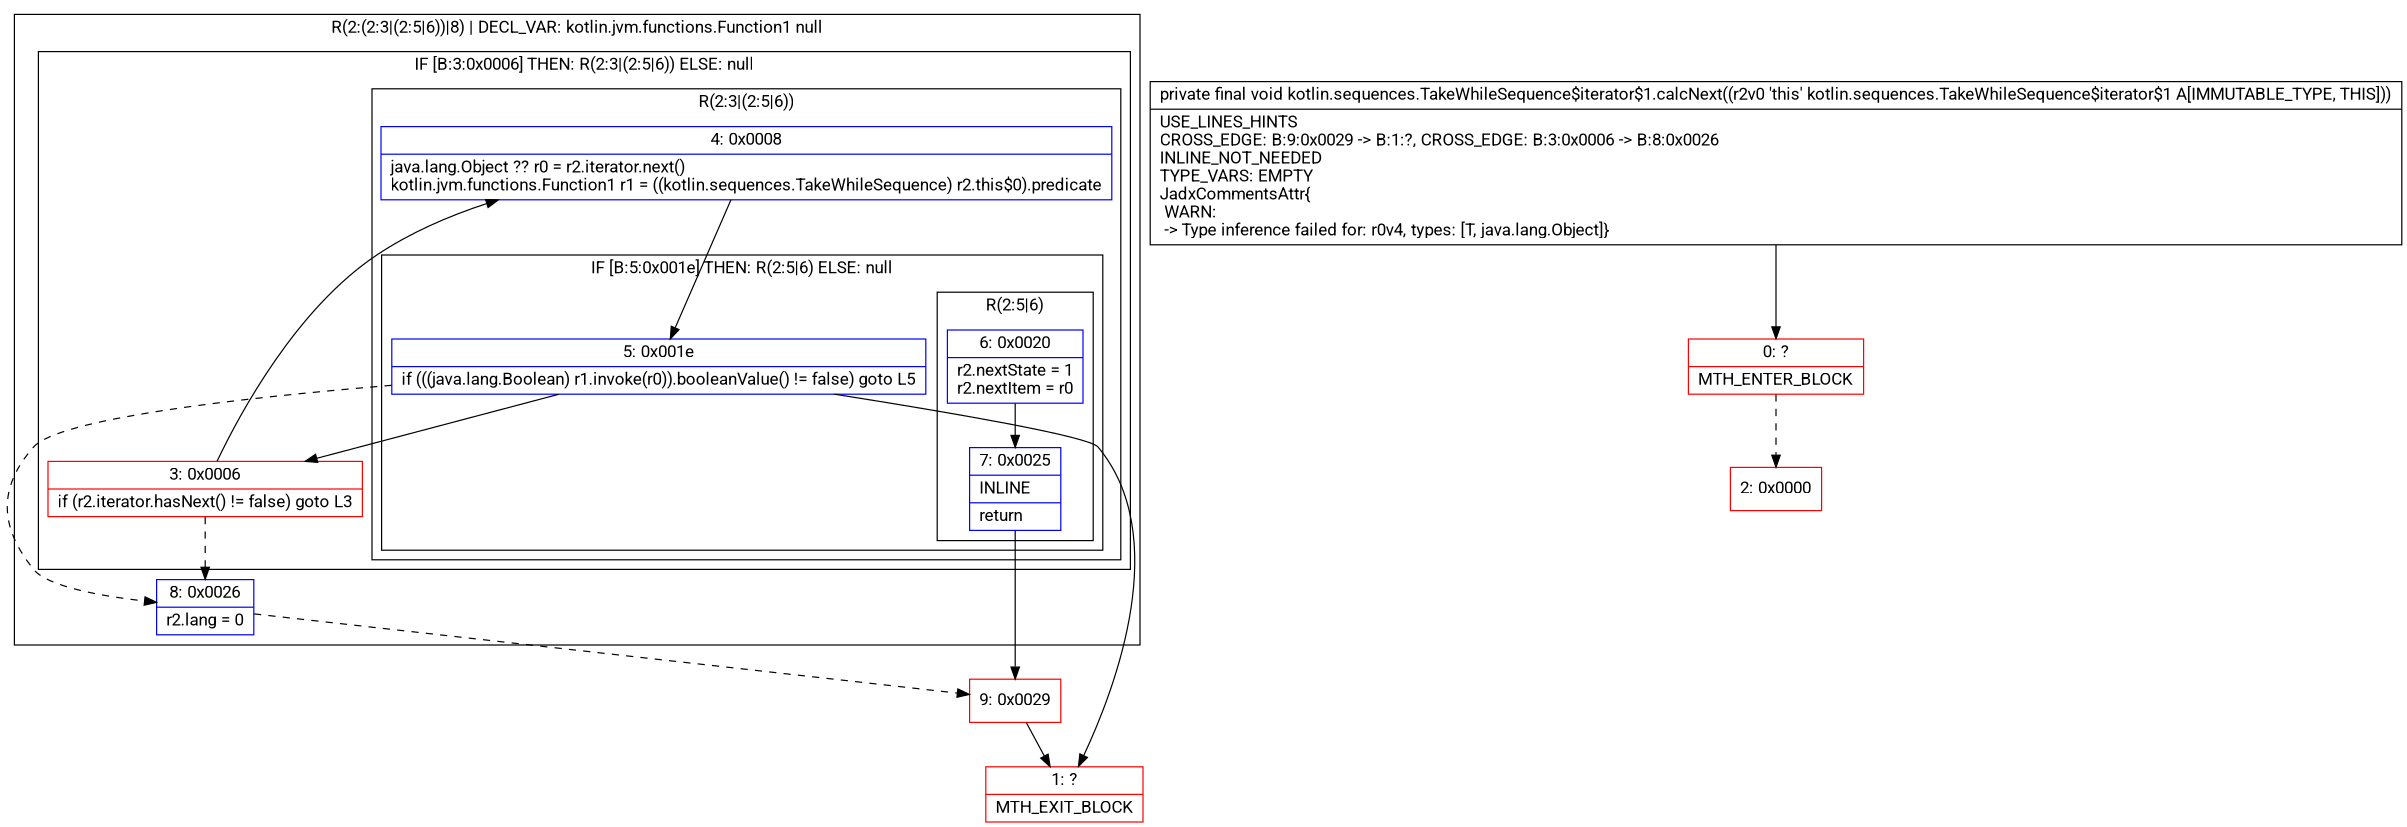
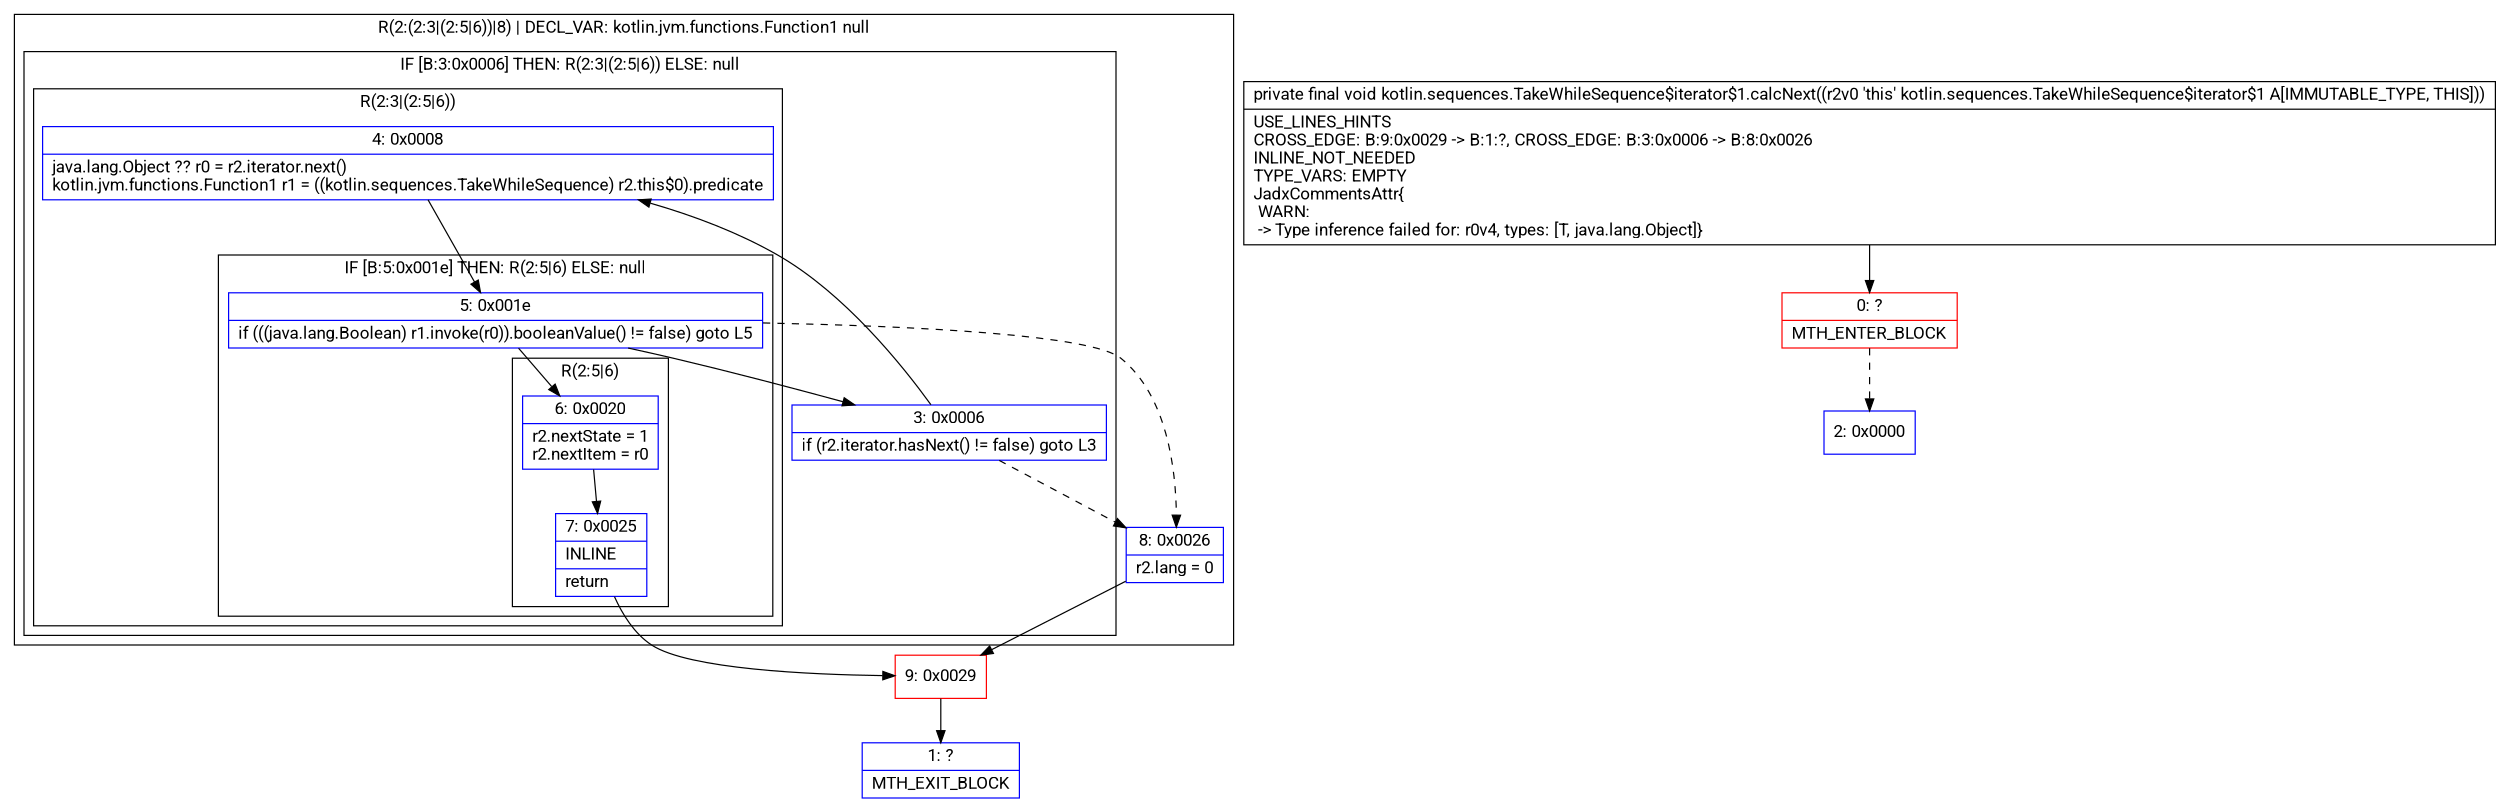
edge "5: 0x001e" -> "1: ?": now "5: 0x001e" -> "6: 0x0020"
node "3: 0x0006": color red -> blue
node "2: 0x0000": color red -> blue
edge "8: 0x0026" -> "9: 0x0029": style dashed -> solid
node "1: ?": color red -> blue
